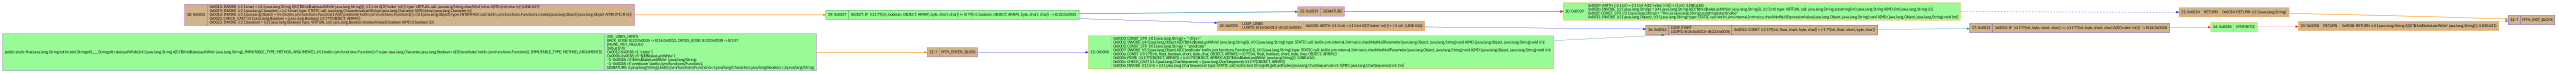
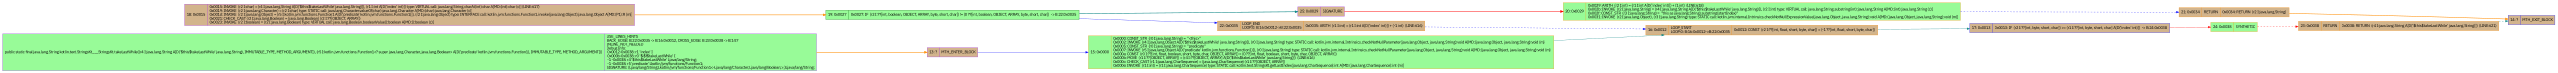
node "22: 0x0035": text "LOOP_LINES" -> "LOOP_END"
edge "22: 0x0035" -> "16: 0x0012": style solid -> dashed
node "16: 0x0012": color blue -> darkorange
